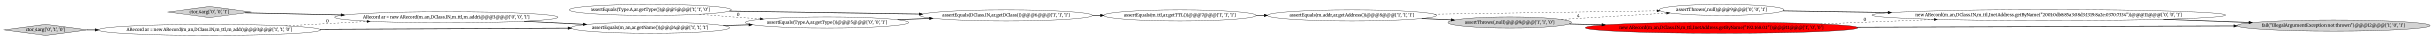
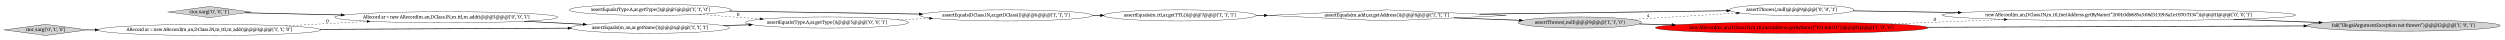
edge "assertEquals(m_addr,ar.getAddress())@@@8@@@['1', '1', '1']" -> "assertThrows(,null)@@@9@@@['0', '0', '1']": style dashed -> bold
node "assertEquals(m_addr,ar.getAddress())@@@8@@@['1', '1', '1']": shape ellipse -> diamond
edge "assertEquals(Type.A,ar.getType())@@@5@@@['0', '0', '1']" -> "assertEquals(DClass.IN,ar.getDClass())@@@6@@@['1', '1', '1']": style bold -> dashed
